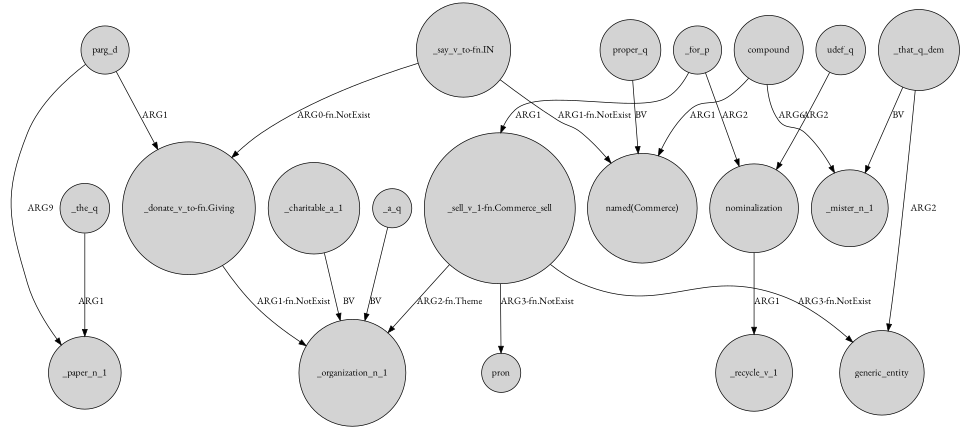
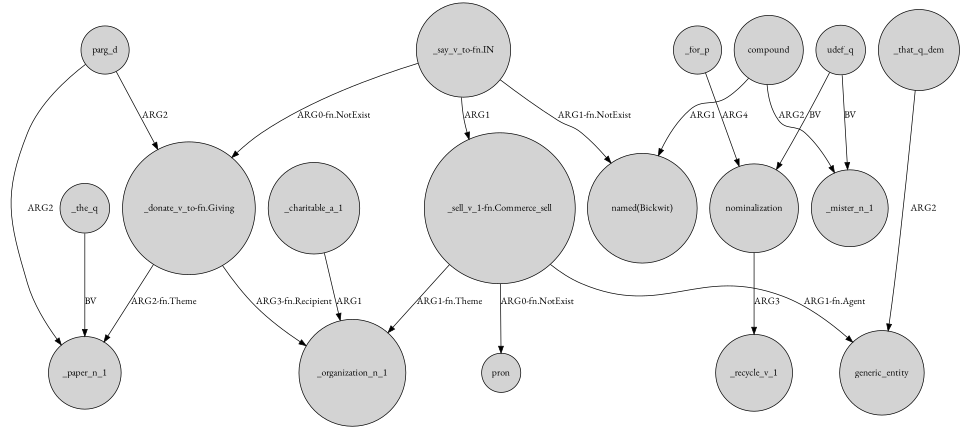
node "proper_q": removed
edge "_for_p" -> "_sell_v_1-fn.Commerce_sell": now "_say_v_to-fn.IN" -> "_sell_v_1-fn.Commerce_sell"
edge "parg_d" -> "_donate_v_to-fn.Giving": label "ARG1" -> "ARG2"
edge "_for_p" -> "nominalization": label "ARG2" -> "ARG4"
edge "compound" -> "_mister_n_1": label "ARG6" -> "ARG2"
edge "udef_q" -> "nominalization": label "ARG2" -> "BV"
edge "_that_q_dem" -> "_mister_n_1": now "udef_q" -> "_mister_n_1"
edge "parg_d" -> "_paper_n_1": label "ARG9" -> "ARG2"
node "_a_q": removed
node "named(Commerce)": label "named(Commerce)" -> "named(Bickwit)"
edge "_donate_v_to-fn.Giving" -> "_paper_n_1": added, label "ARG2-fn.Theme"
edge "_the_q" -> "_paper_n_1": label "ARG1" -> "BV"
edge "_donate_v_to-fn.Giving" -> "_organization_n_1": label "ARG1-fn.NotExist" -> "ARG3-fn.Recipient"
edge "_charitable_a_1" -> "_organization_n_1": label "BV" -> "ARG1"
edge "_sell_v_1-fn.Commerce_sell" -> "_organization_n_1": label "ARG2-fn.Theme" -> "ARG1-fn.Theme"
edge "_sell_v_1-fn.Commerce_sell" -> "pron": label "ARG3-fn.NotExist" -> "ARG0-fn.NotExist"
edge "nominalization" -> "_recycle_v_1": label "ARG1" -> "ARG3"
edge "_sell_v_1-fn.Commerce_sell" -> "generic_entity": label "ARG3-fn.NotExist" -> "ARG1-fn.Agent"
